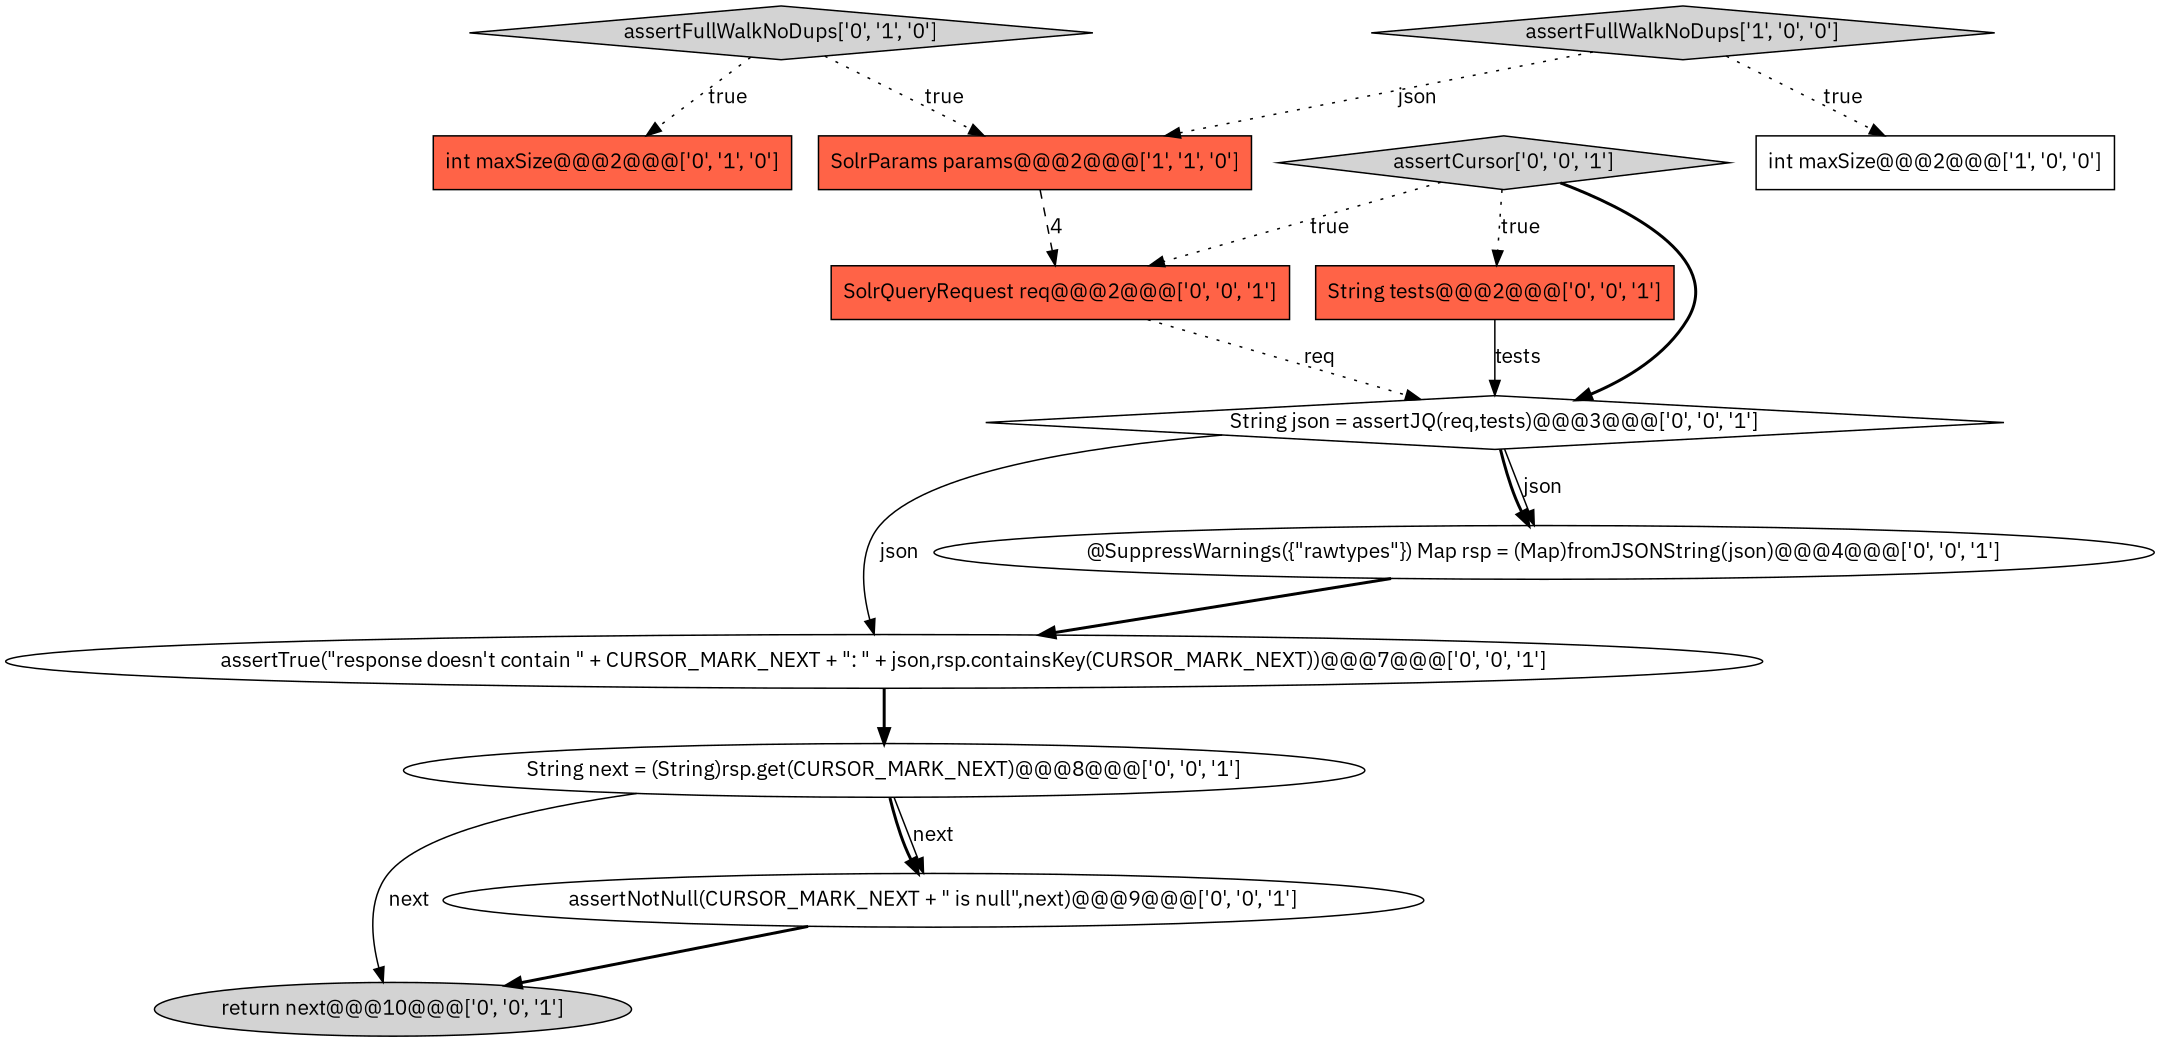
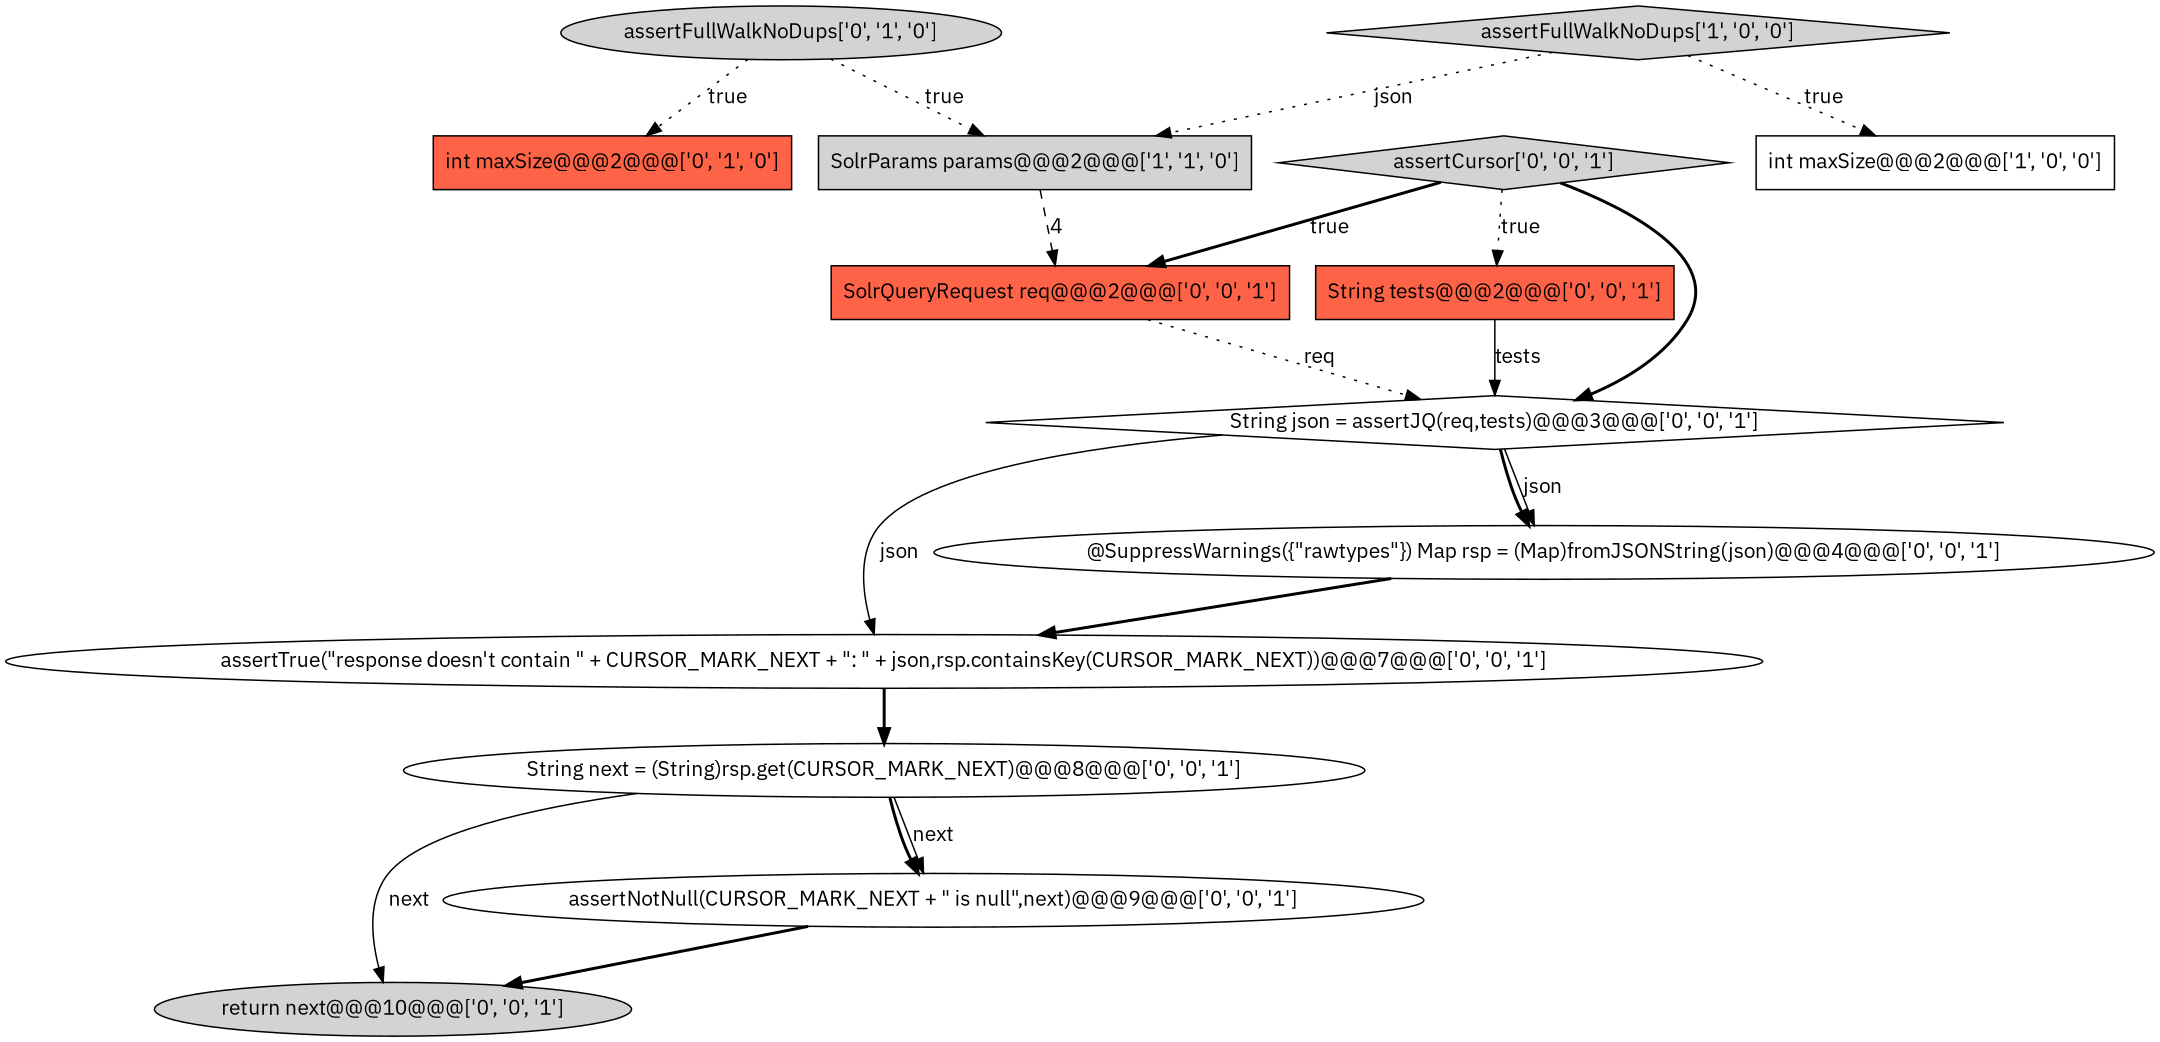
node "assertFullWalkNoDups['0', '1', '0']": shape diamond -> ellipse
node "SolrParams params@@@2@@@['1', '1', '0']": fillcolor tomato -> lightgray
edge "assertCursor['0', '0', '1']" -> "SolrQueryRequest req@@@2@@@['0', '0', '1']": style dotted -> bold
